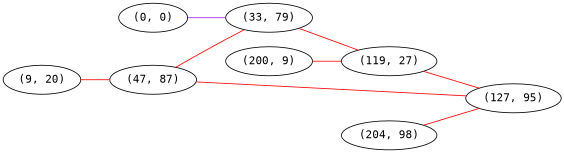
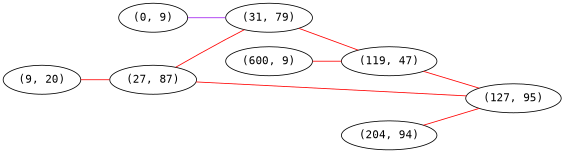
node "(0, 0)": label "(0, 0)" -> "(0, 9)"
node "(33, 79)": label "(33, 79)" -> "(31, 79)"
node "(200, 9)": label "(200, 9)" -> "(600, 9)"
node "(119, 27)": label "(119, 27)" -> "(119, 47)"
node "(47, 87)": label "(47, 87)" -> "(27, 87)"
node "(204, 98)": label "(204, 98)" -> "(204, 94)"
